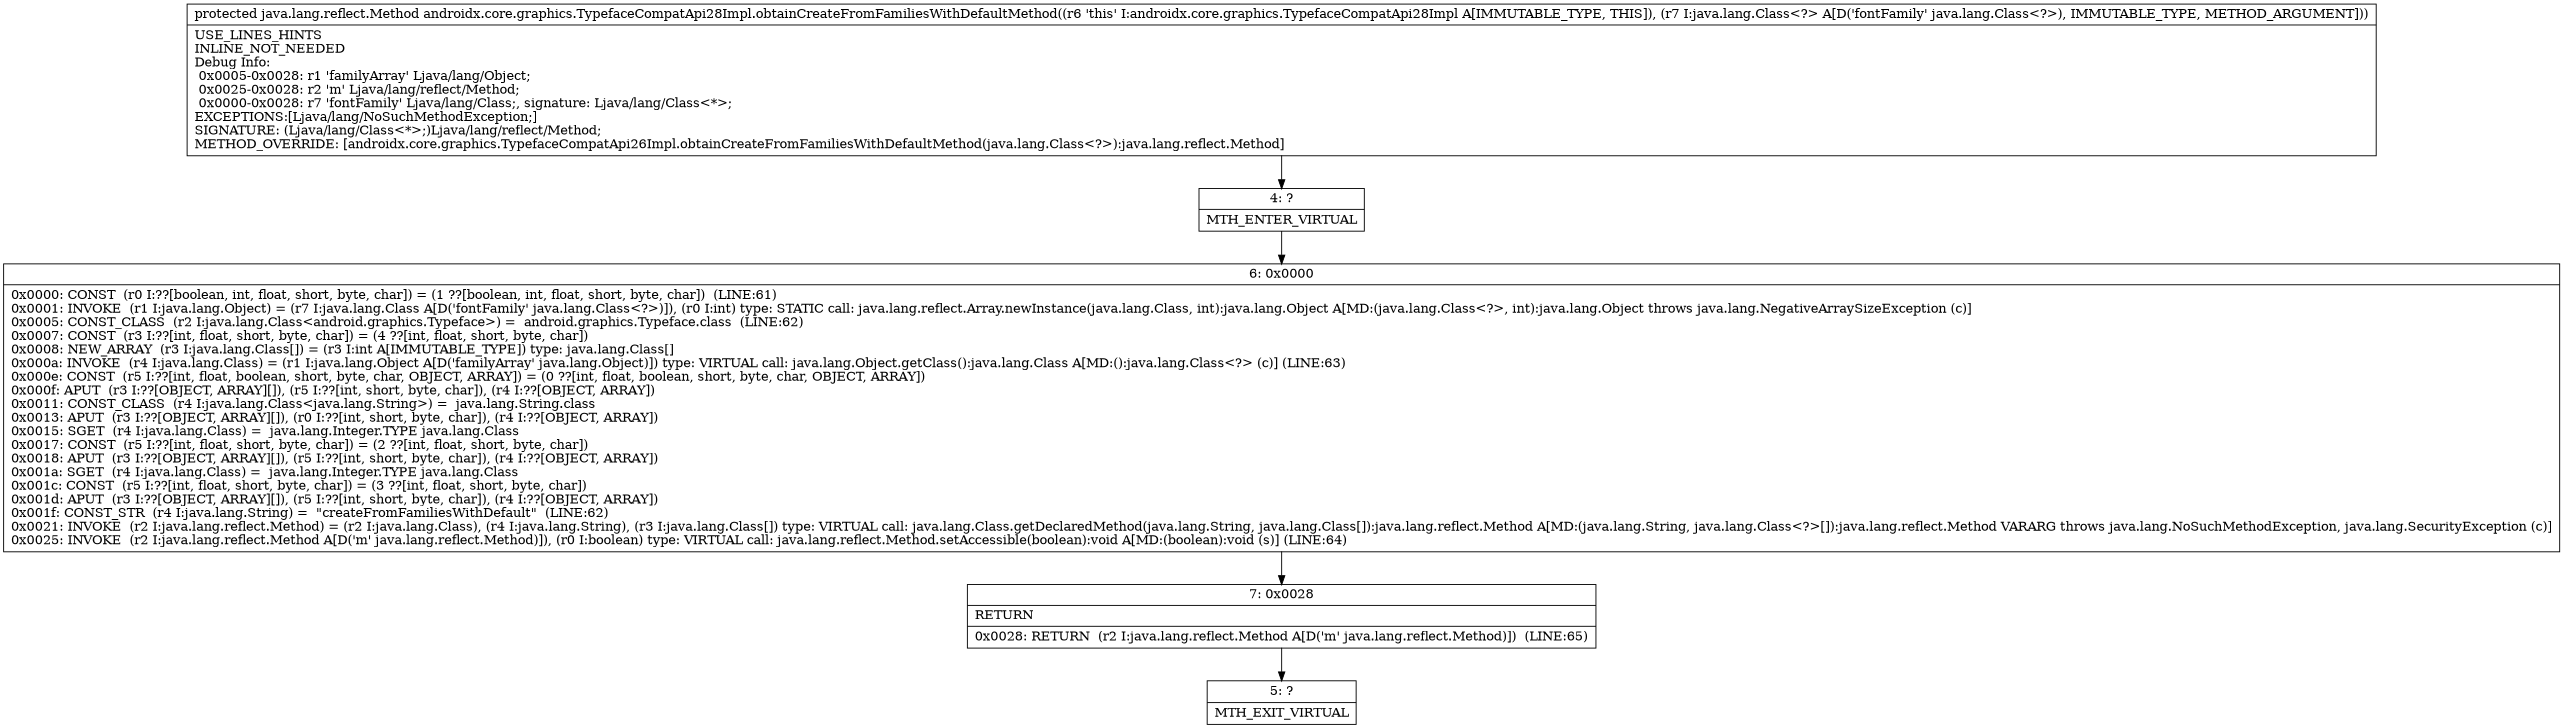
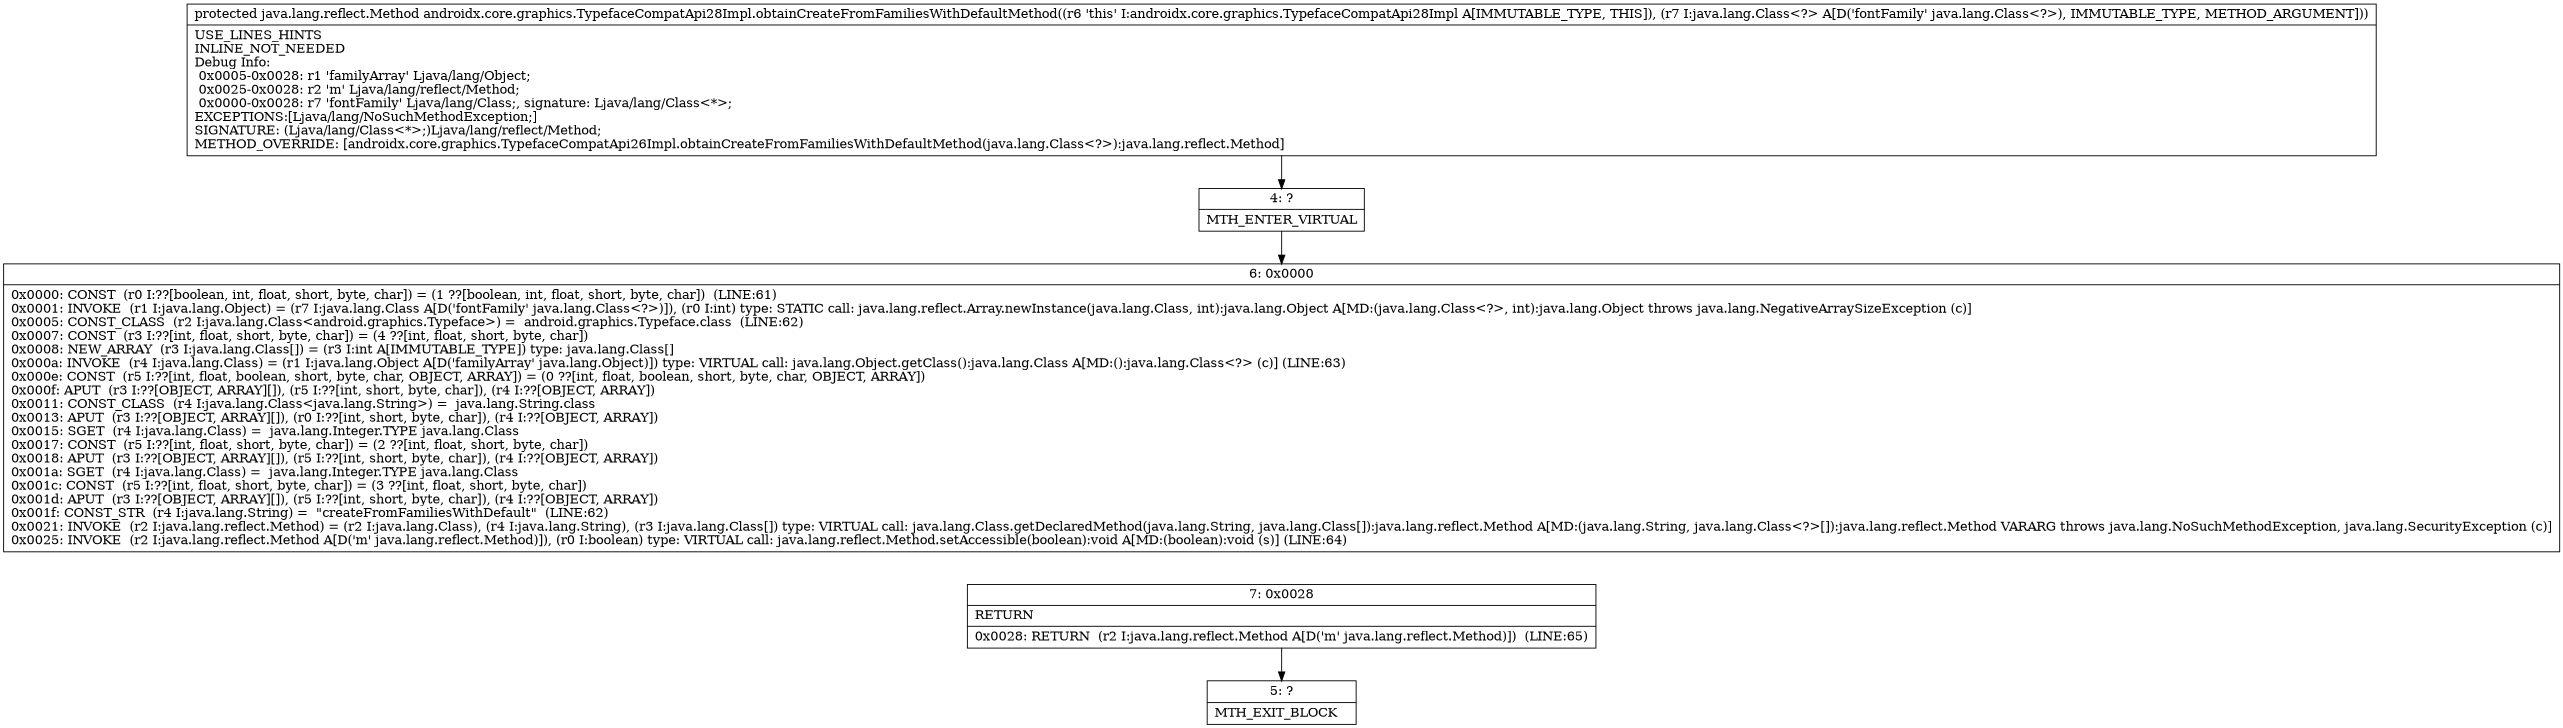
edge "6: 0x0000" -> "7: 0x0028": removed
node "5: ?": text "MTH_EXIT_VIRTUAL" -> "MTH_EXIT_BLOCK"
